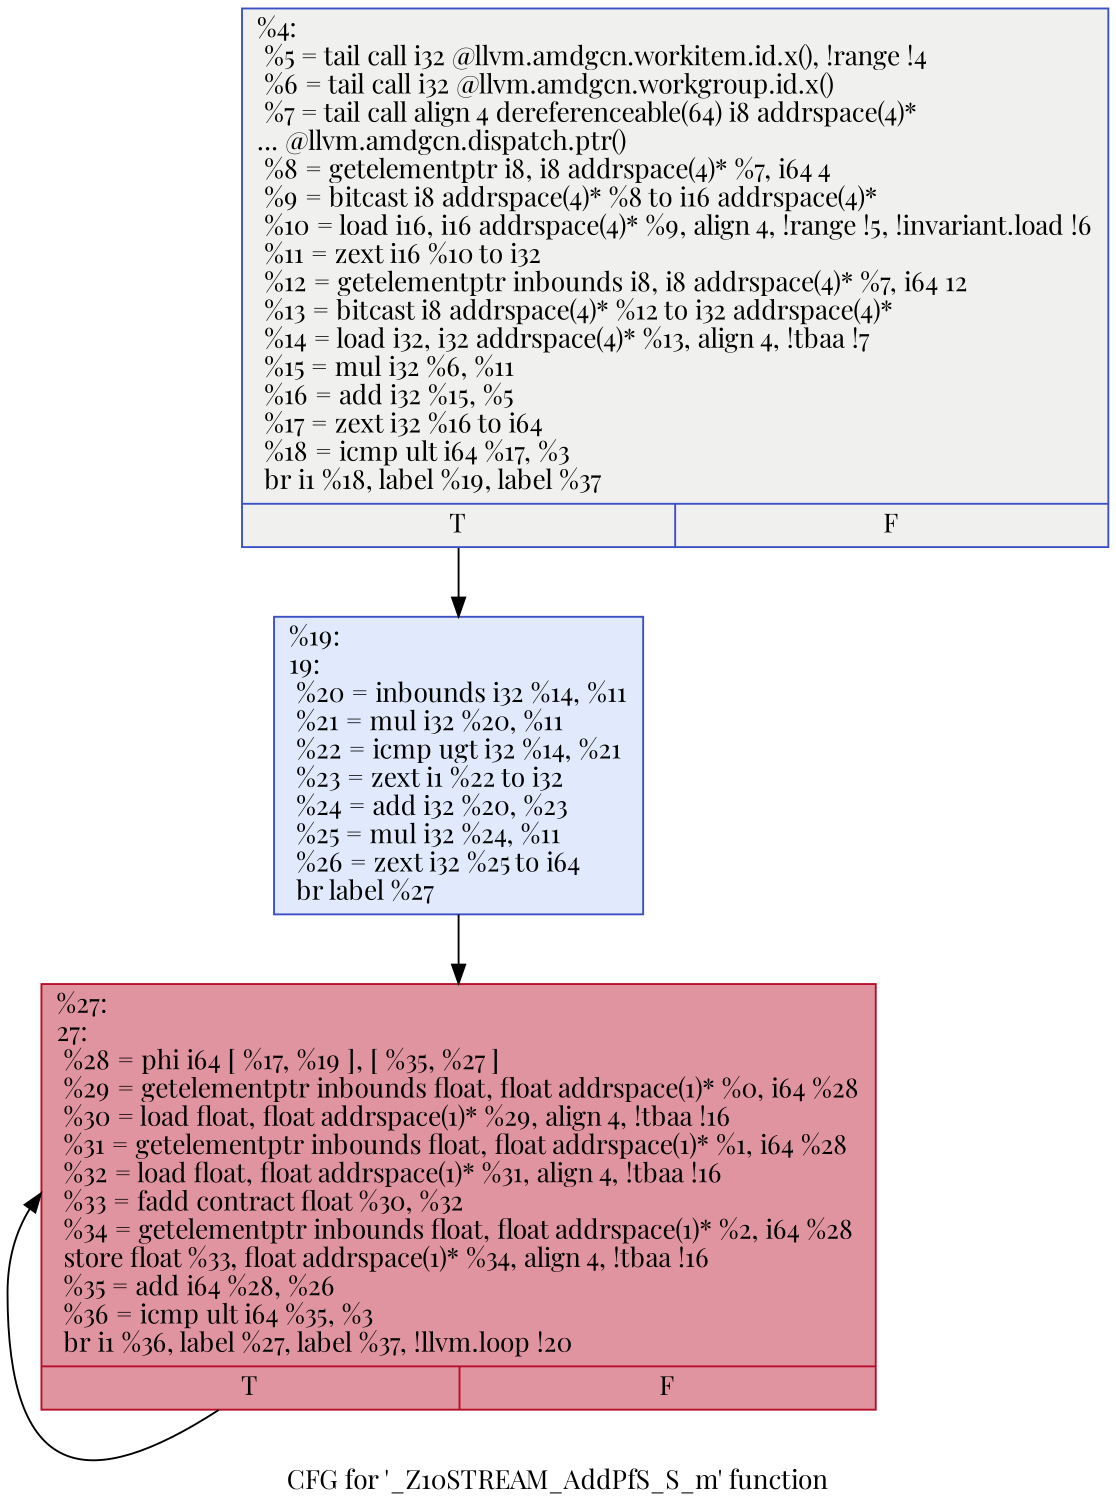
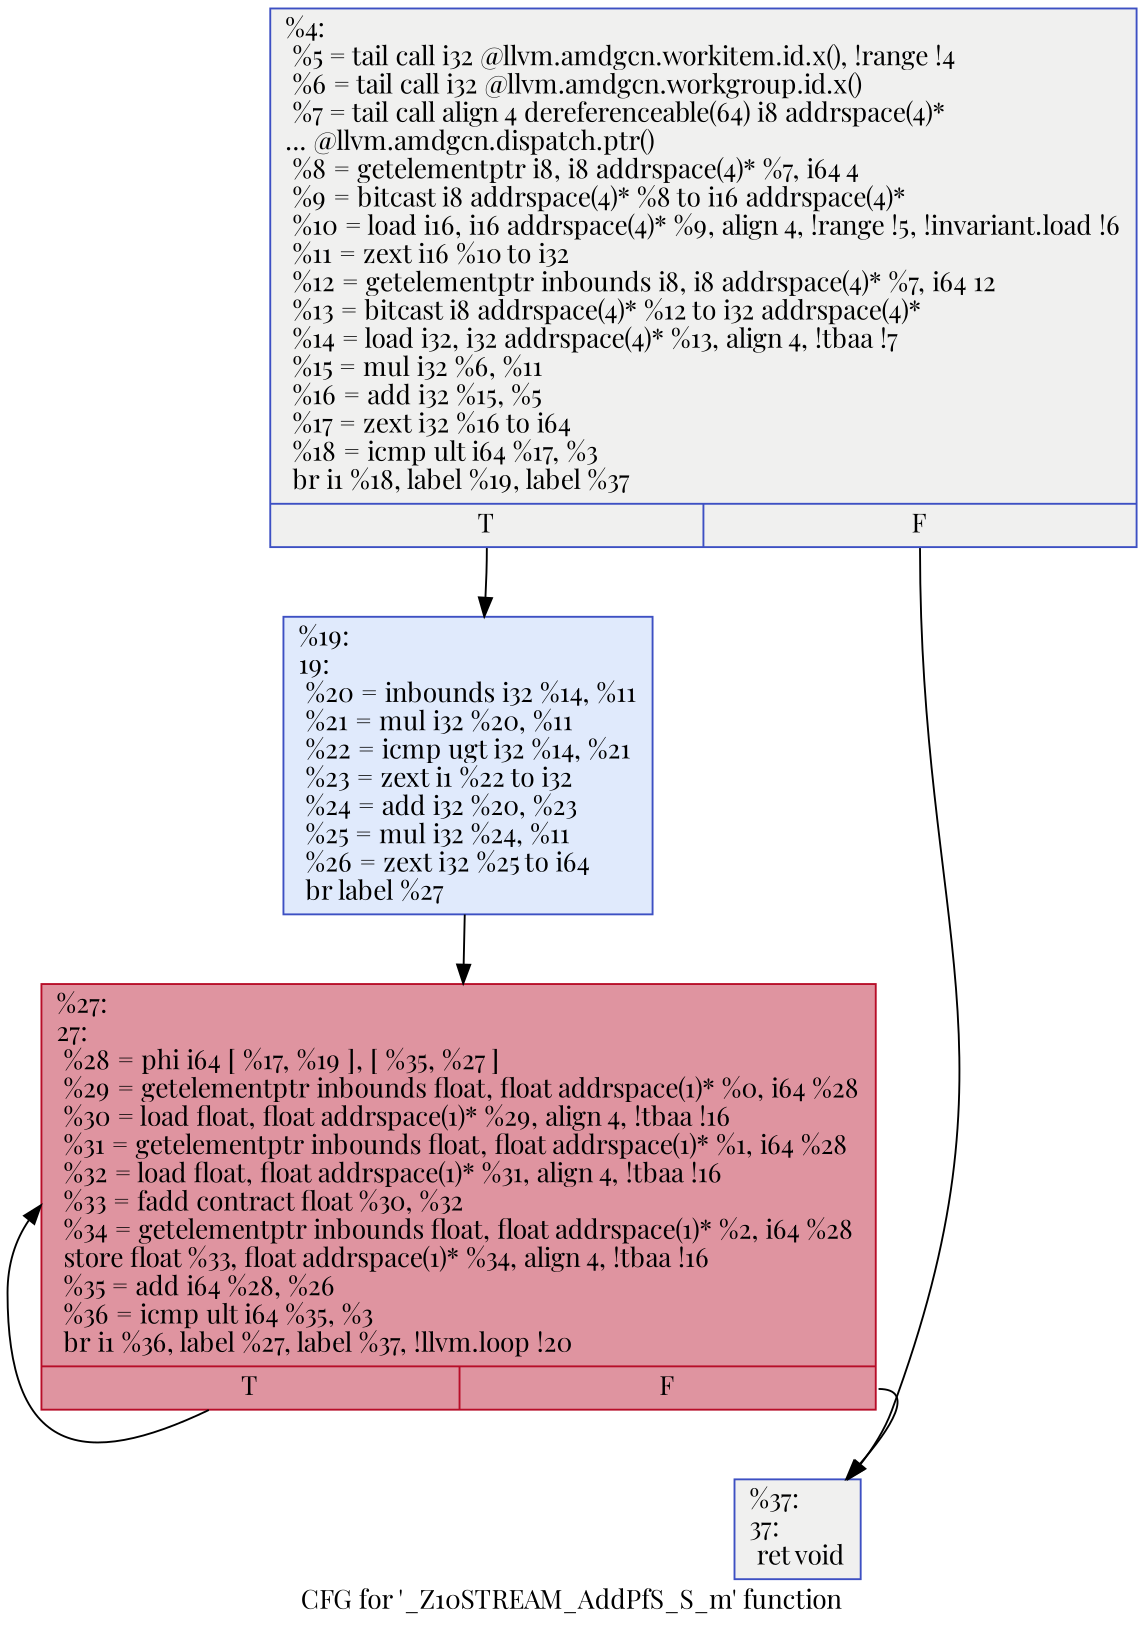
node "%37:": added
